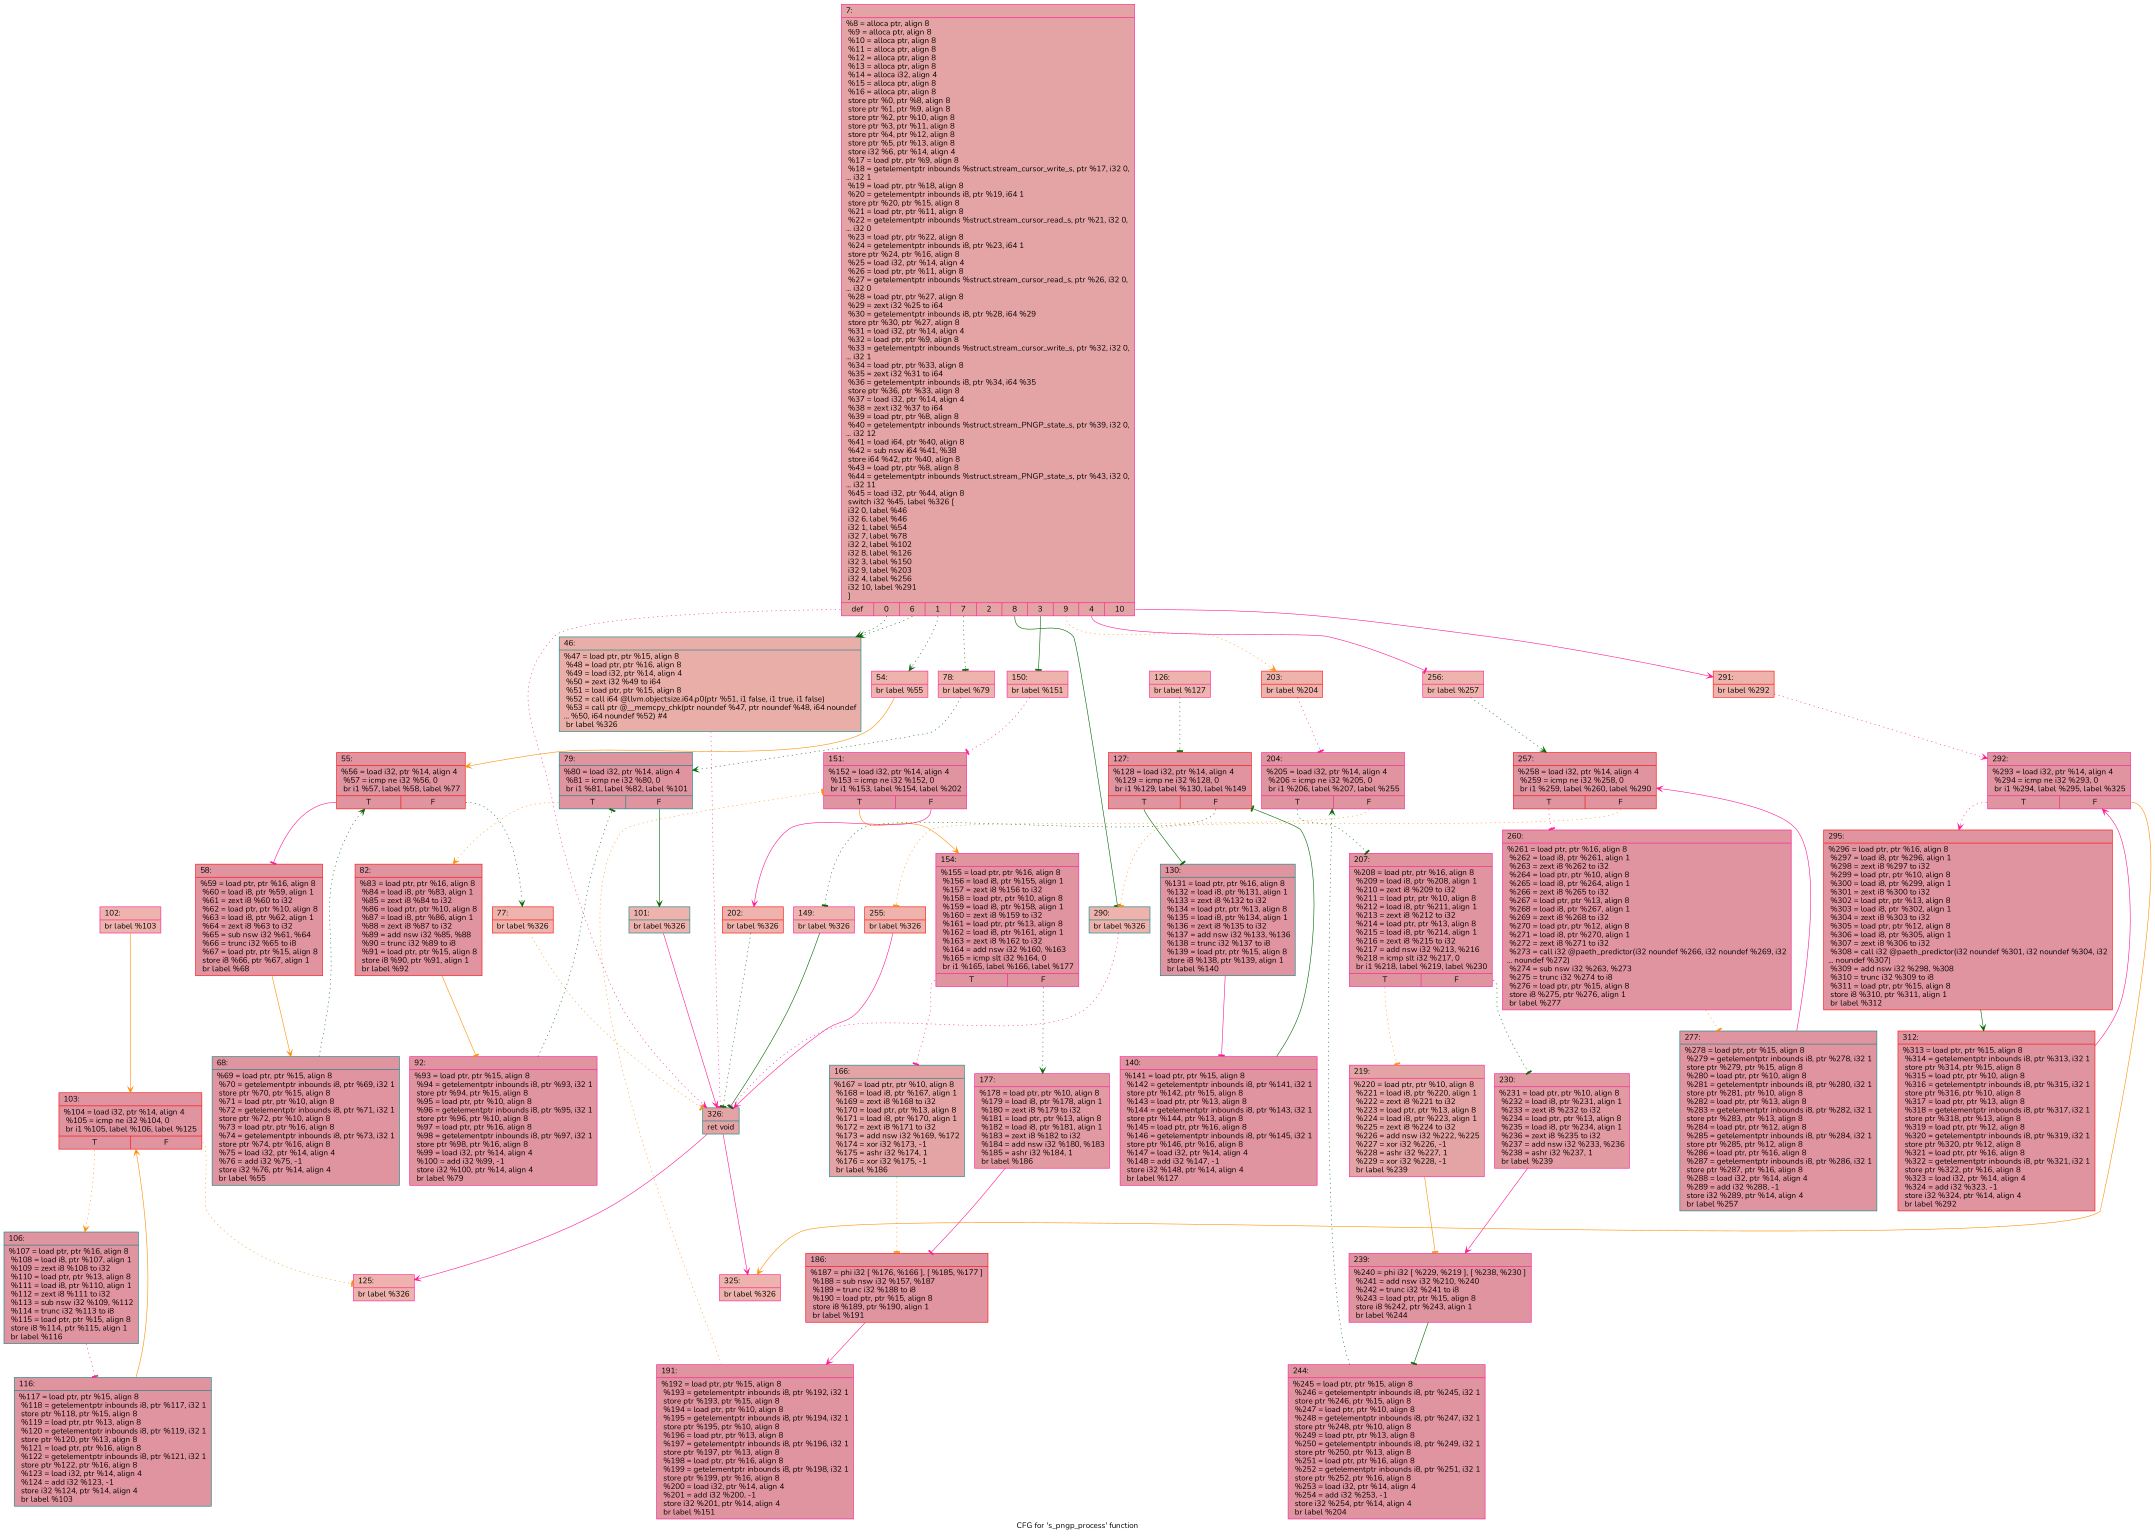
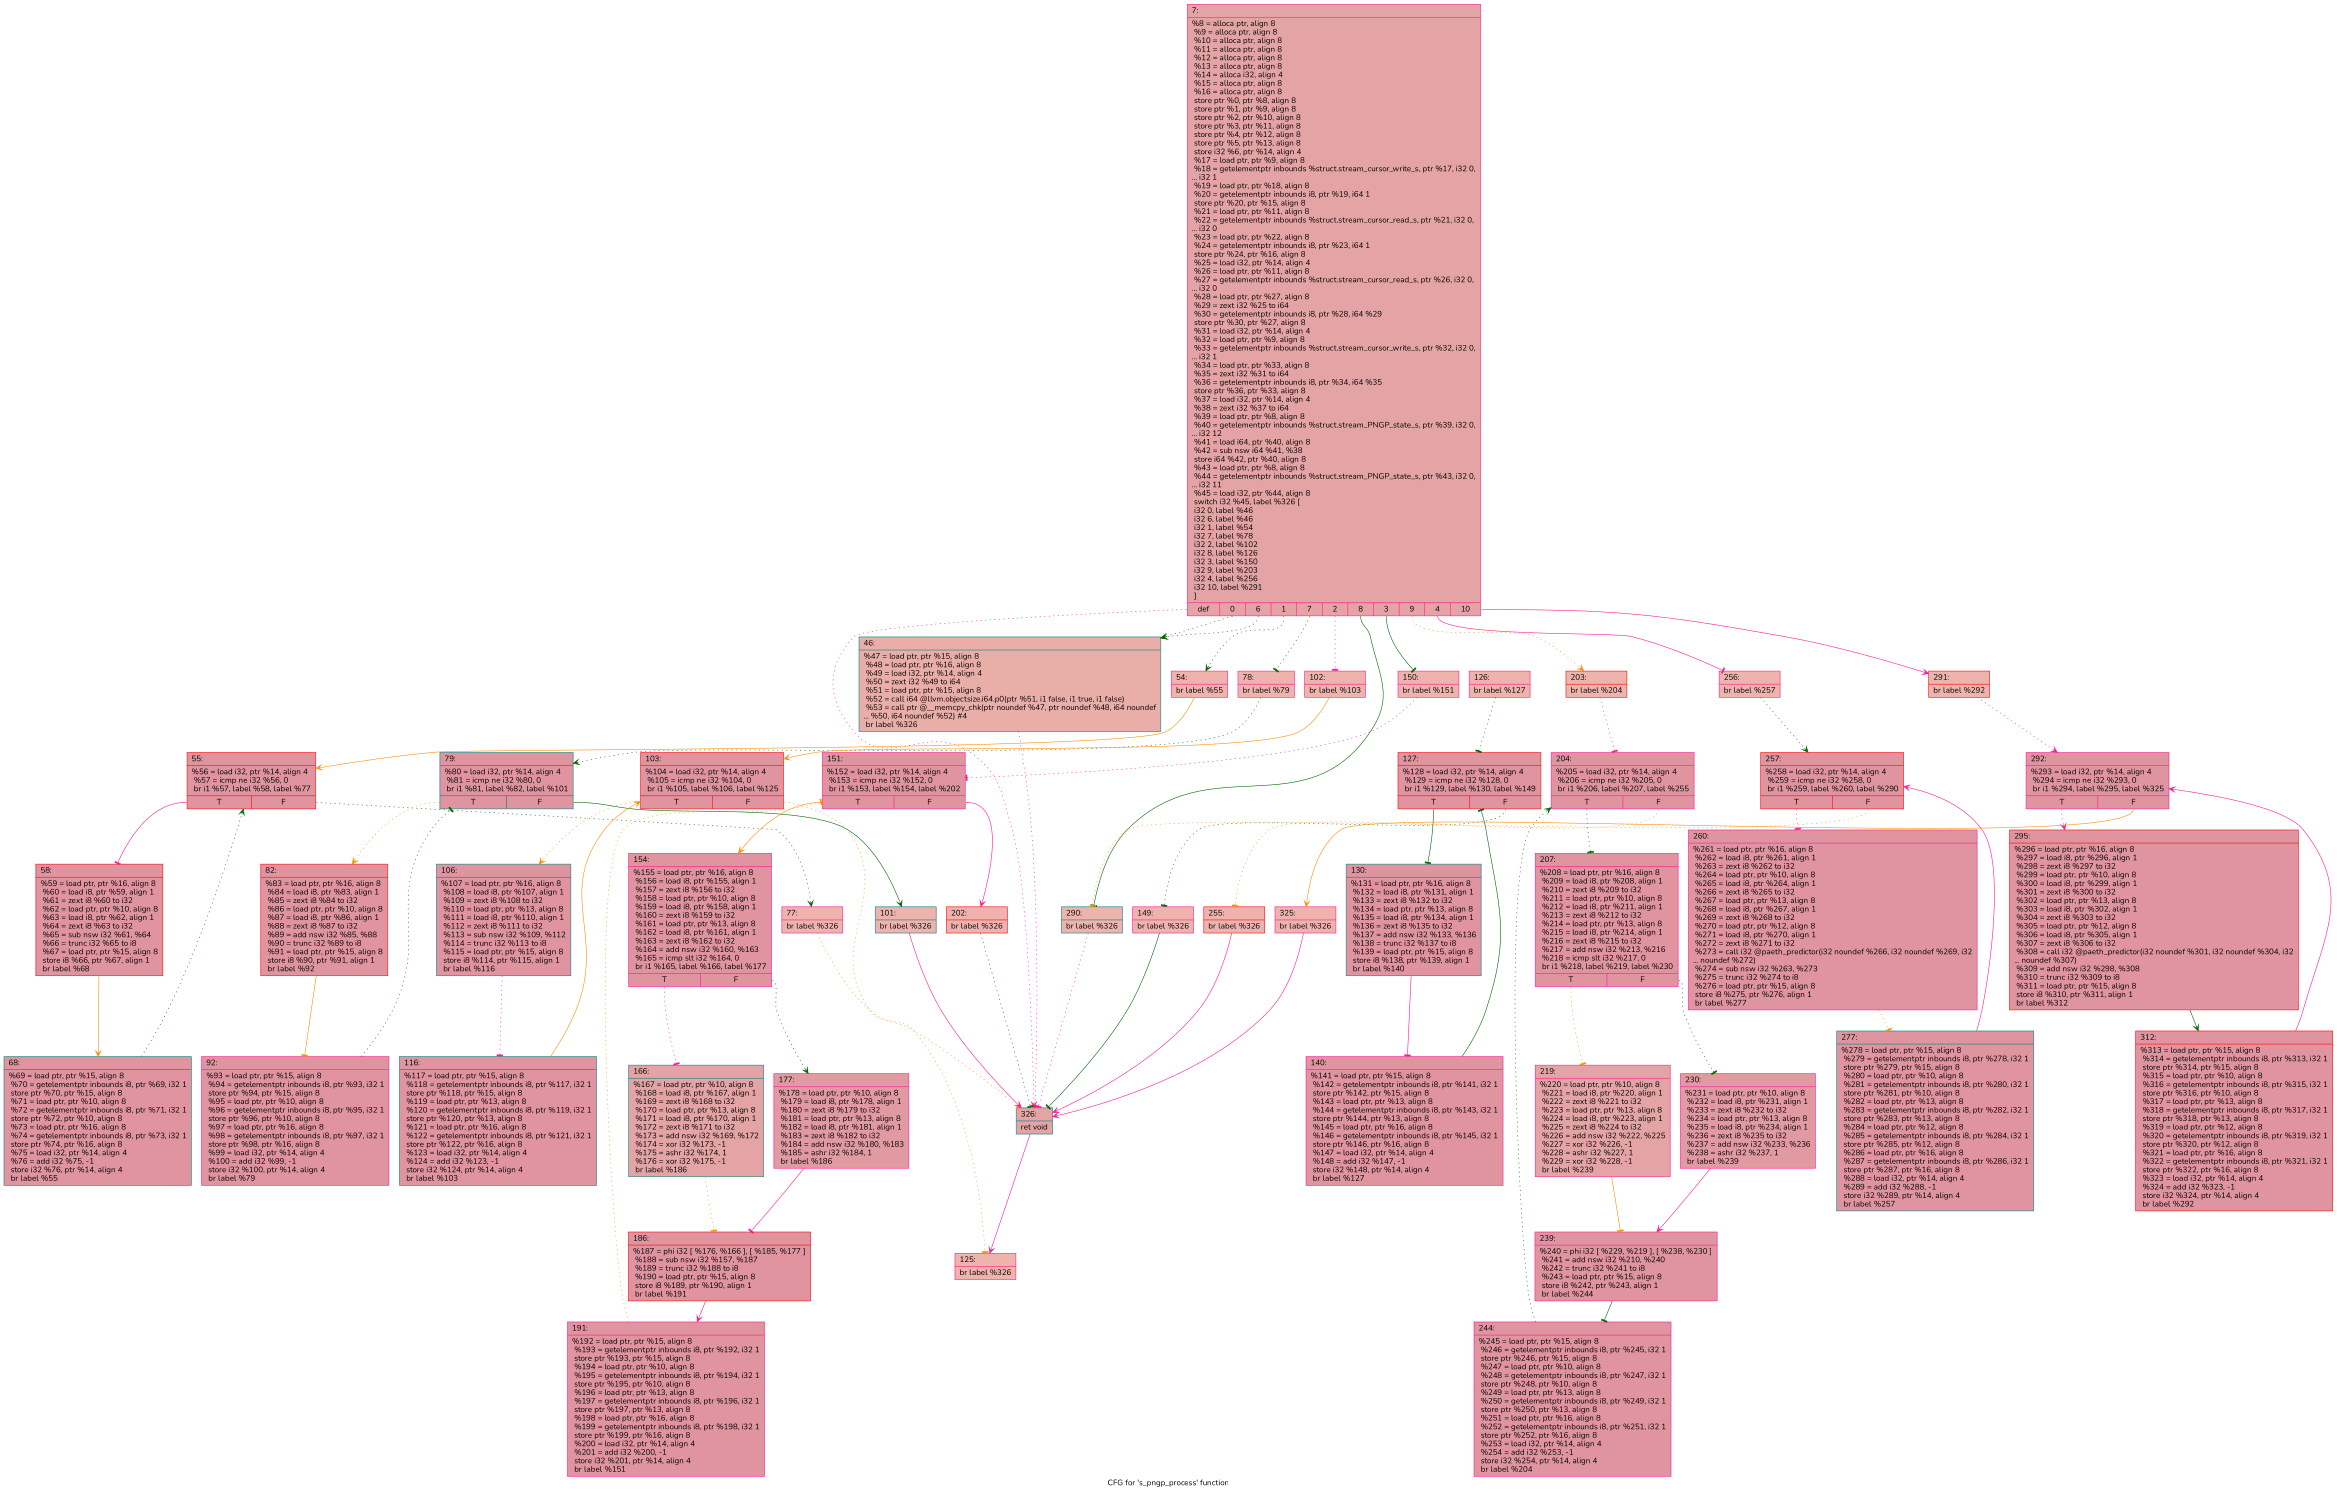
edge "7:" -> "102:": added
node "77:": color red -> deeppink
edge "326:" -> "325:": reversed
